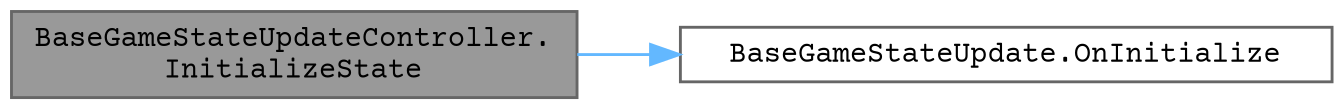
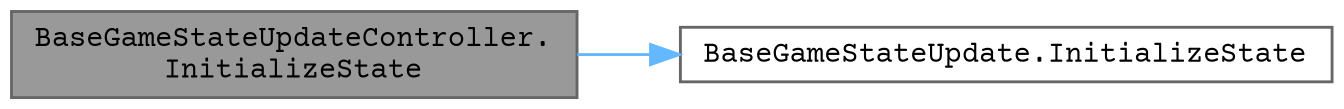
node "BaseGameStateUpdate.OnInitialize": label "BaseGameStateUpdate.OnInitialize" -> "BaseGameStateUpdate.InitializeState"
